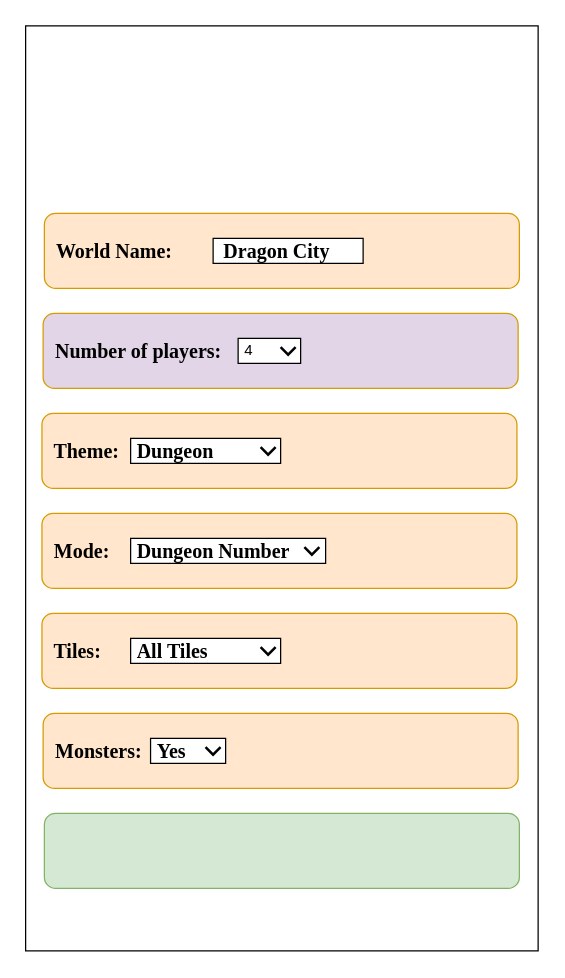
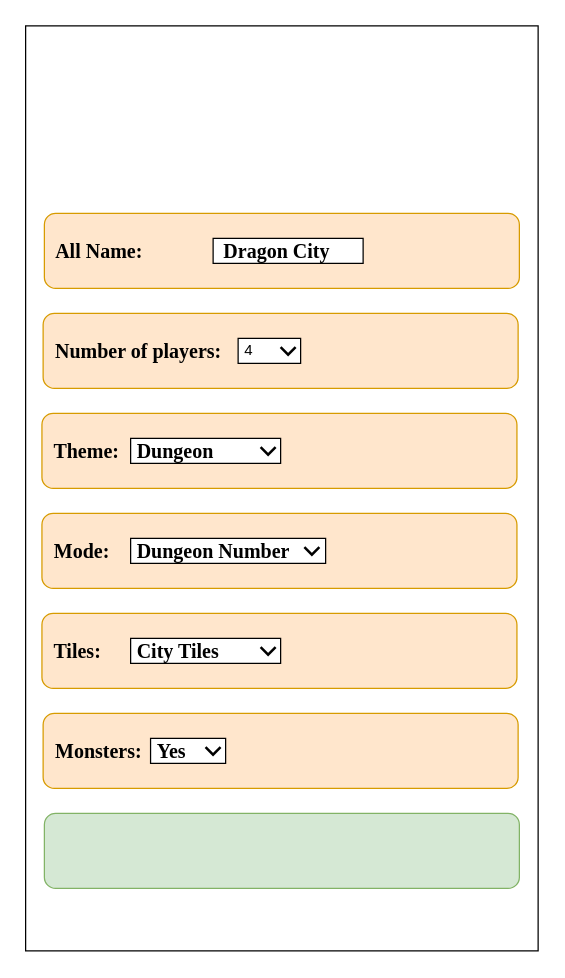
node "World Name:": label "World Name:" -> "All Name:"
node "Number of players:": fillcolor #e1d5e7 -> #ffe6cc
node "All Tiles": label "All Tiles" -> "City Tiles"
